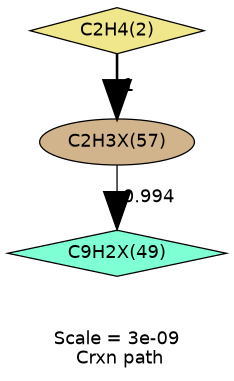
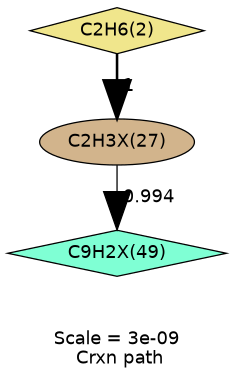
node "C2H4(2)": label "C2H4(2)" -> "C2H6(2)"
node "C2H3X(57)": label "C2H3X(57)" -> "C2H3X(27)"
